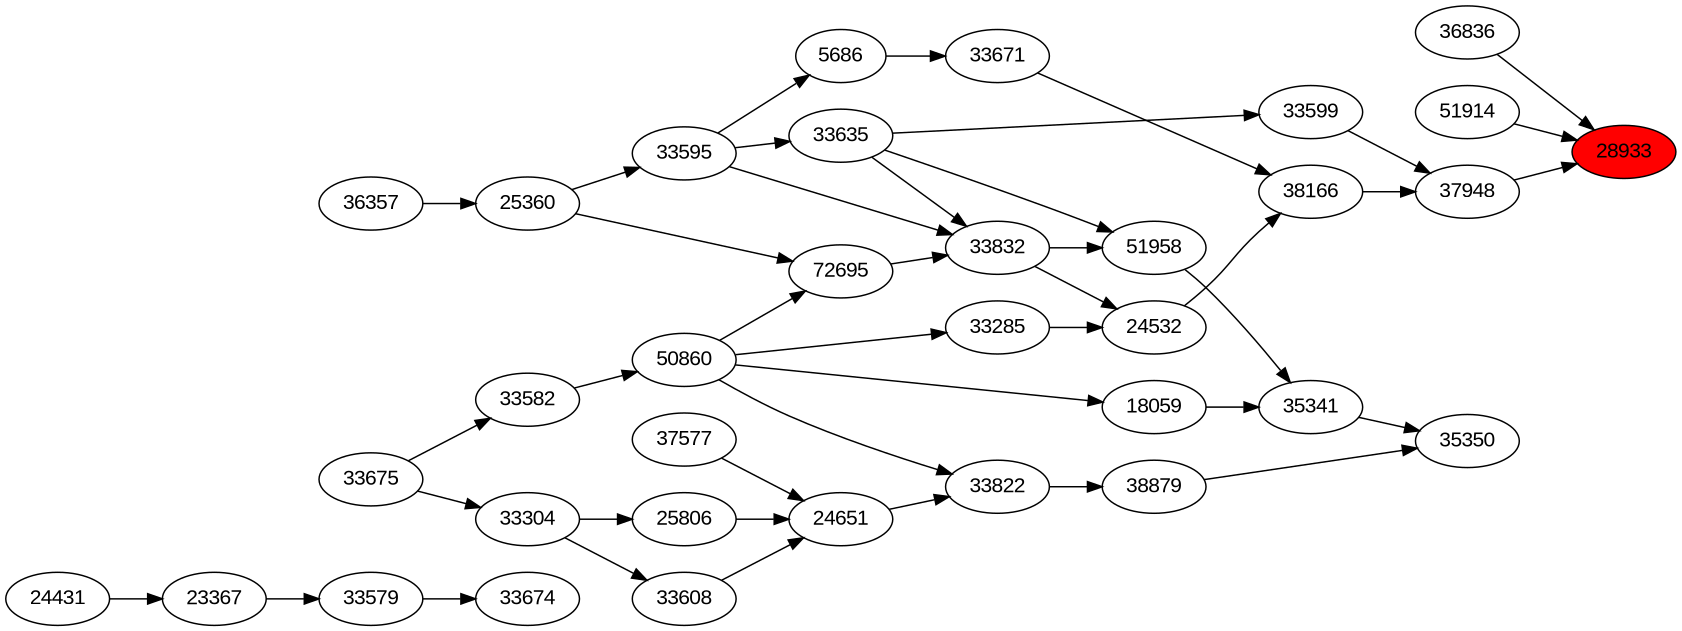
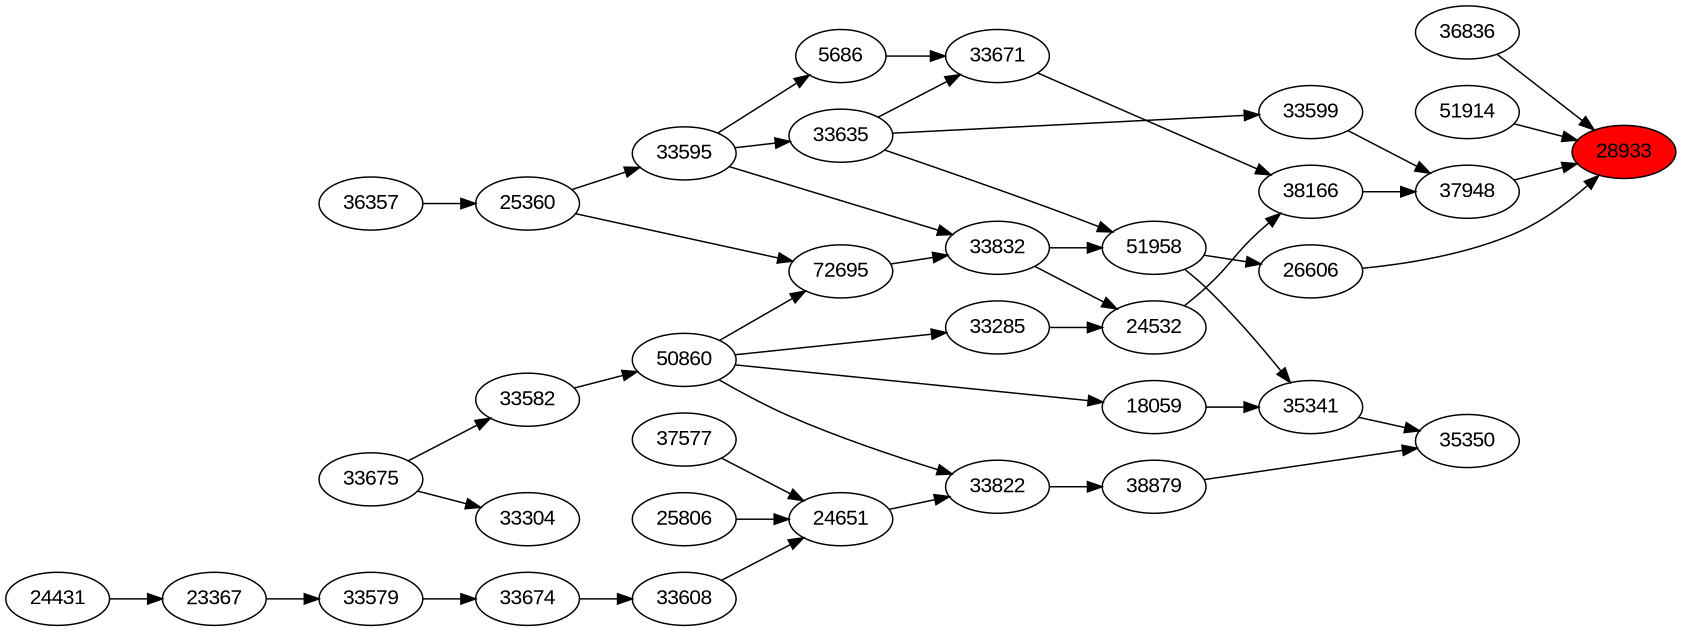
edge "33635" -> "33832": now "33635" -> "33671"
node "26606": added
edge "33304" -> "25806": removed
edge "33304" -> "33608": now "33674" -> "33608"
